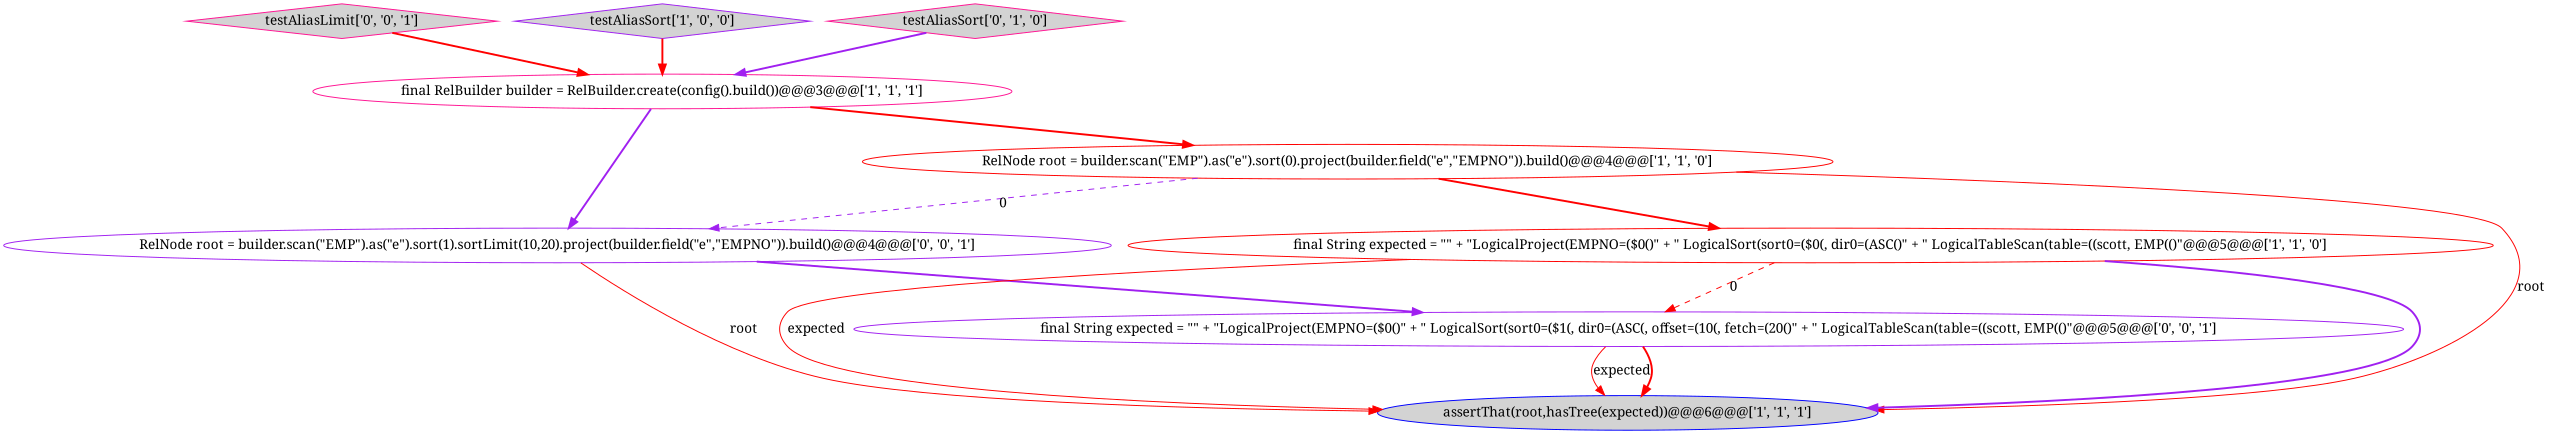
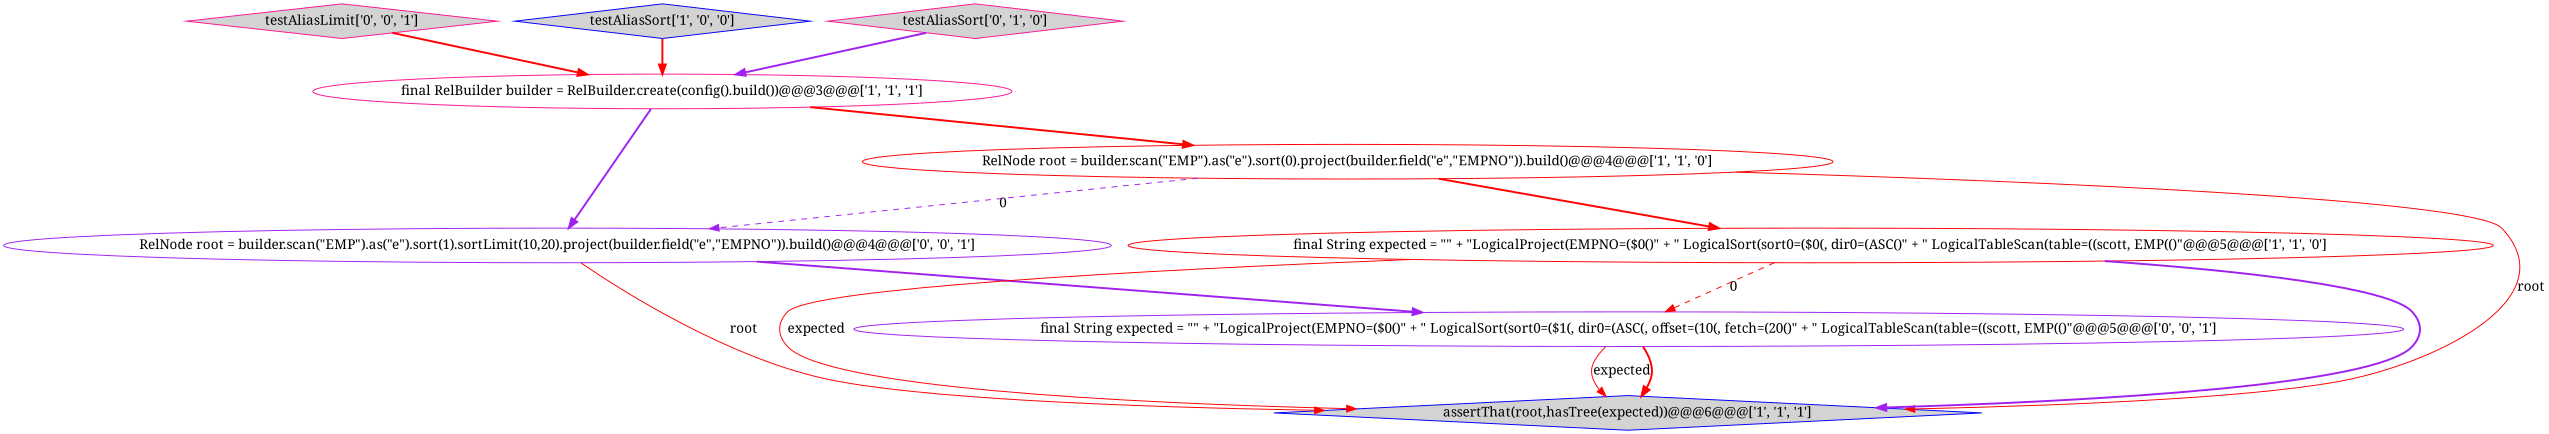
node "testAliasSort['1', '0', '0']": color purple -> blue
node "assertThat(root,hasTree(expected))@@@6@@@['1', '1', '1']": shape ellipse -> diamond
